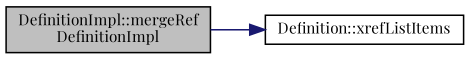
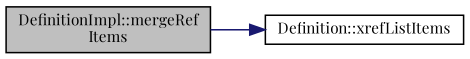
node "DefinitionImpl::mergeRef DefinitionImpl": label "DefinitionImpl::mergeRef DefinitionImpl" -> "DefinitionImpl::mergeRef Items"
